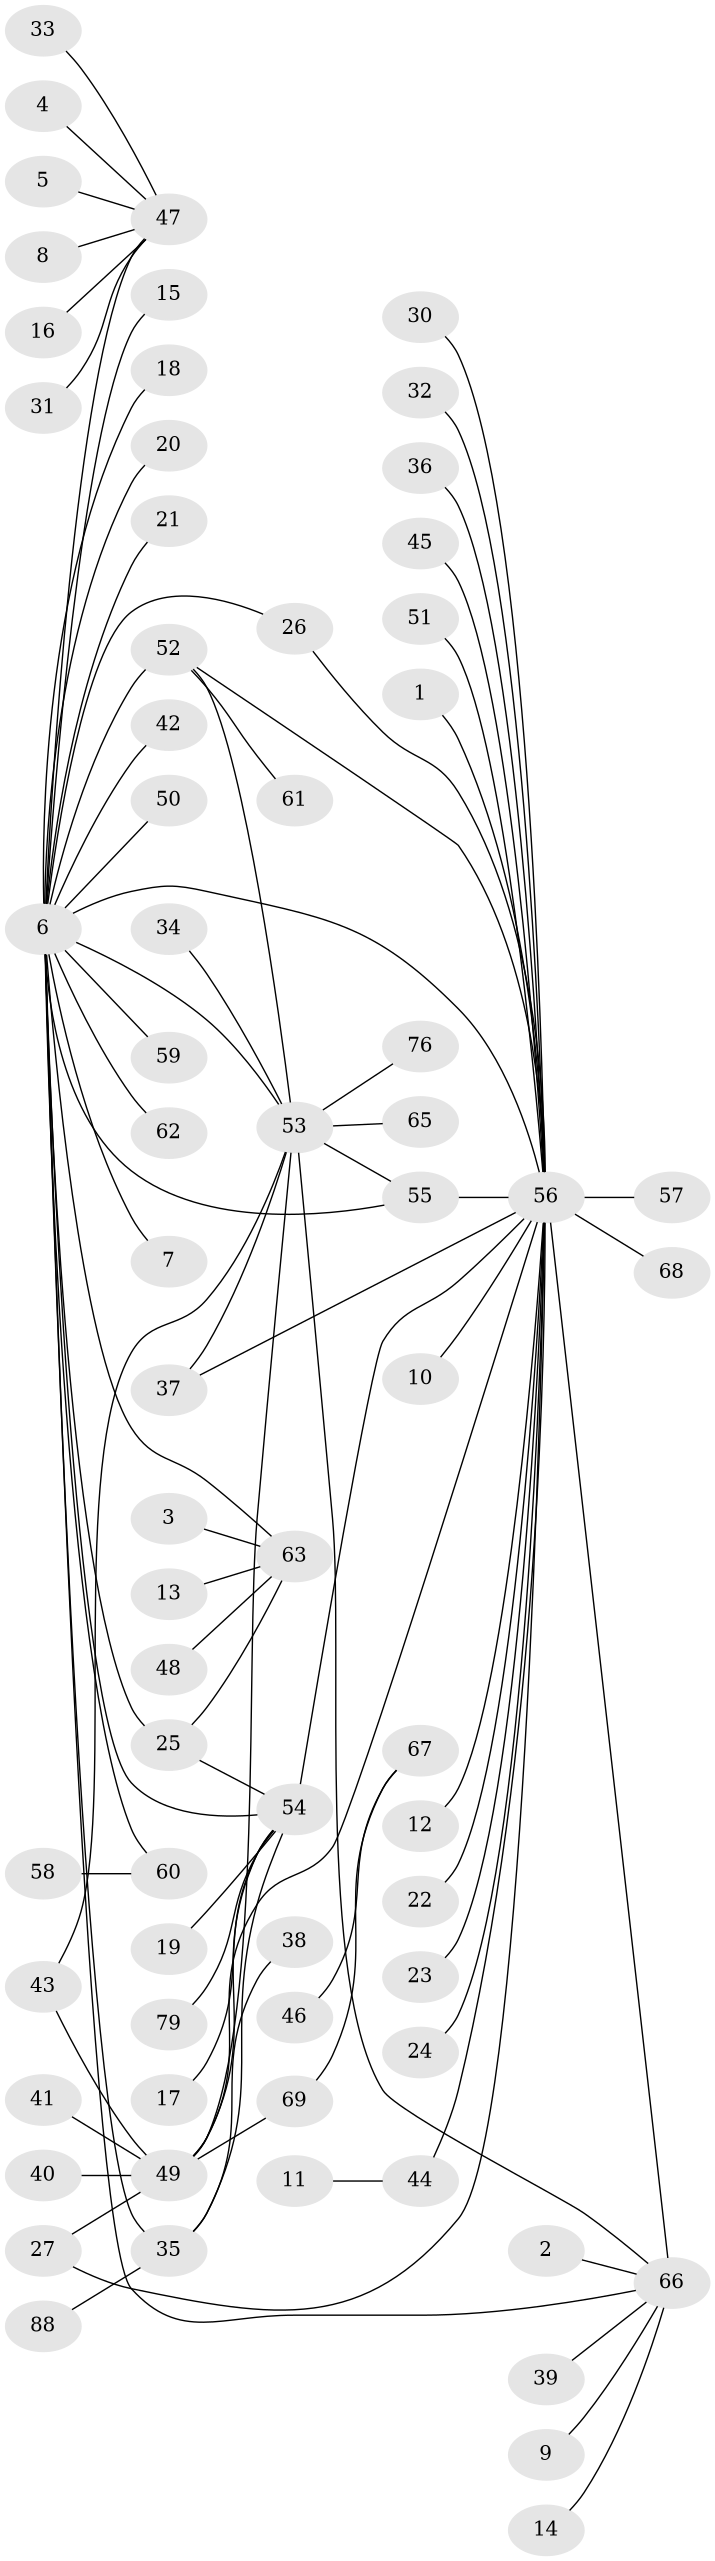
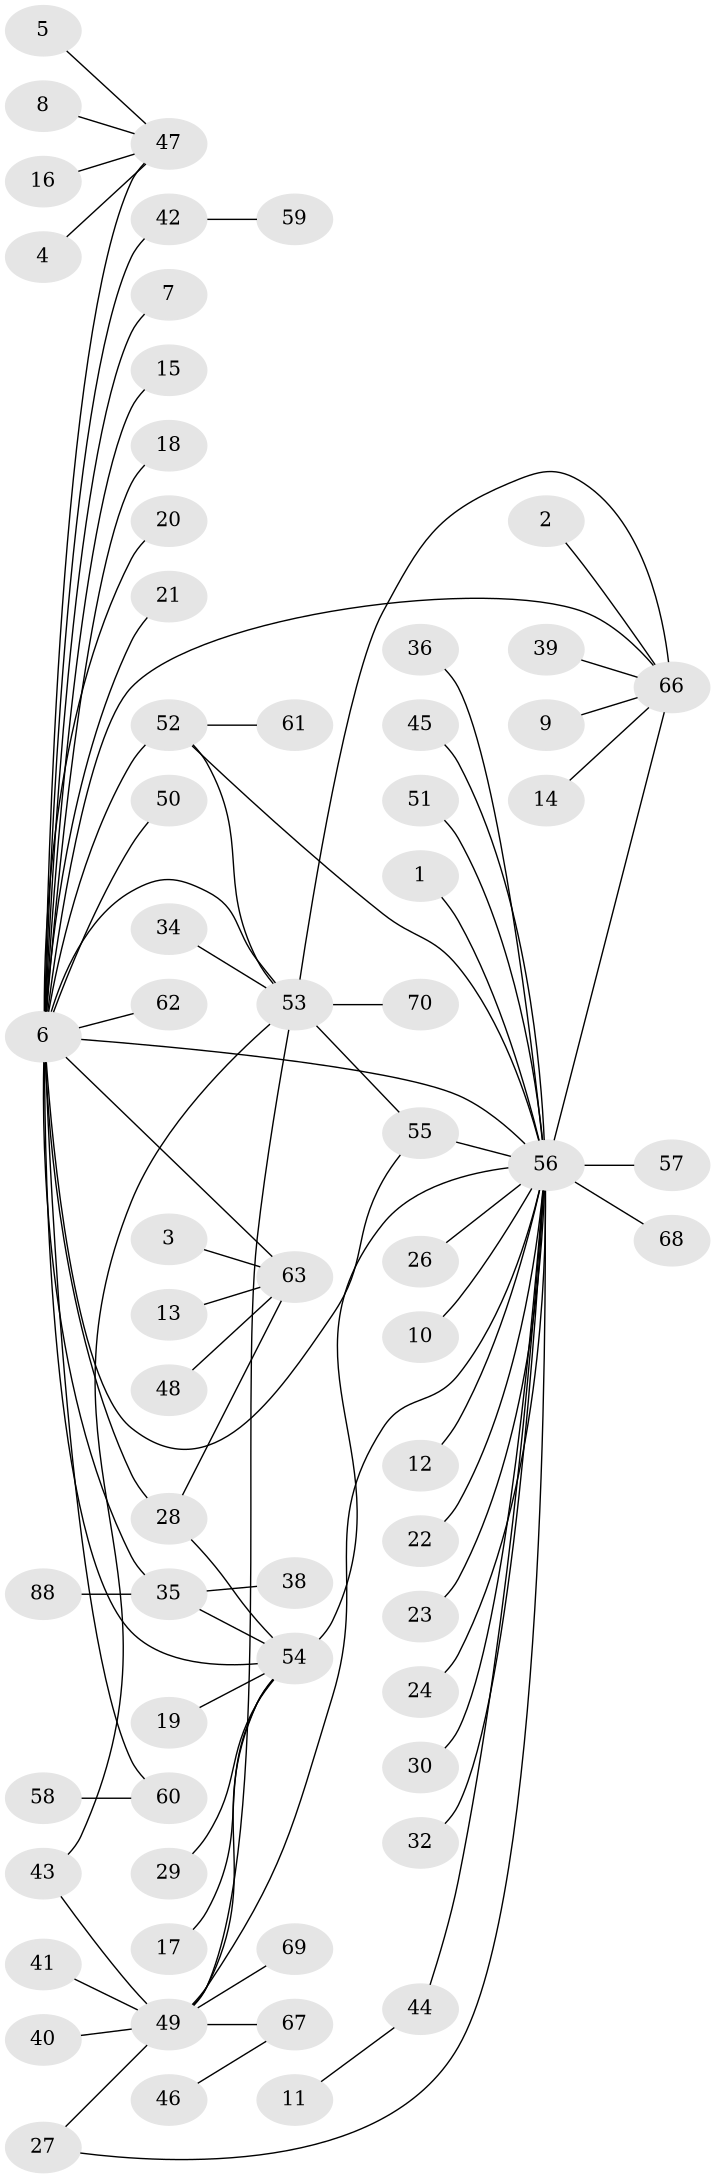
node "33": removed
node "31": removed
edge "26" -- "6": removed
edge "6" -- "59": now "42" -- "59"
node "76": label "76" -> "70"
node "65": removed
node "37": removed
node "25": label "25" -> "28"
edge "67" -- "69": now "67" -- "49"
node "79": label "79" -> "29"
